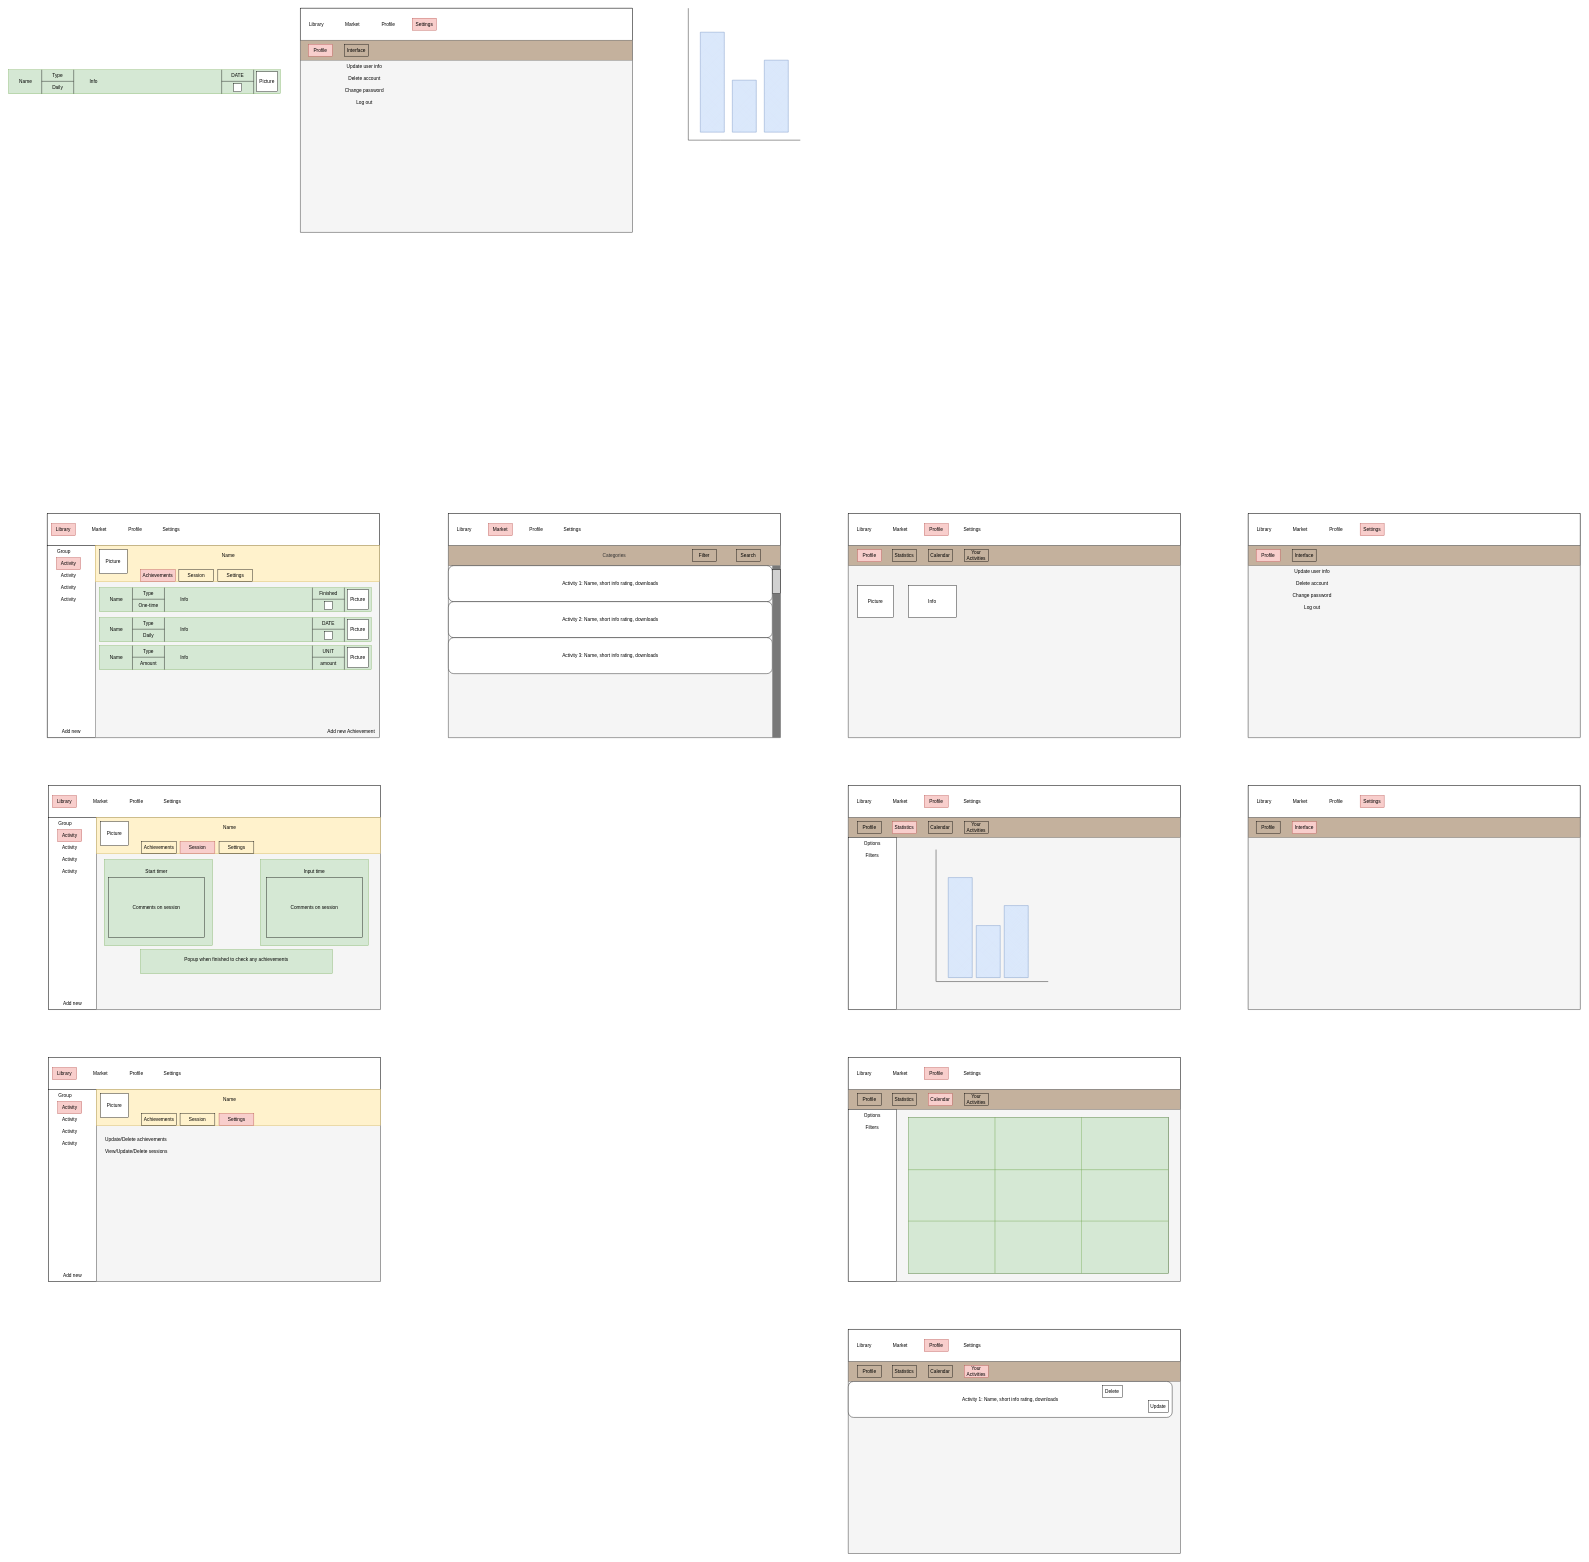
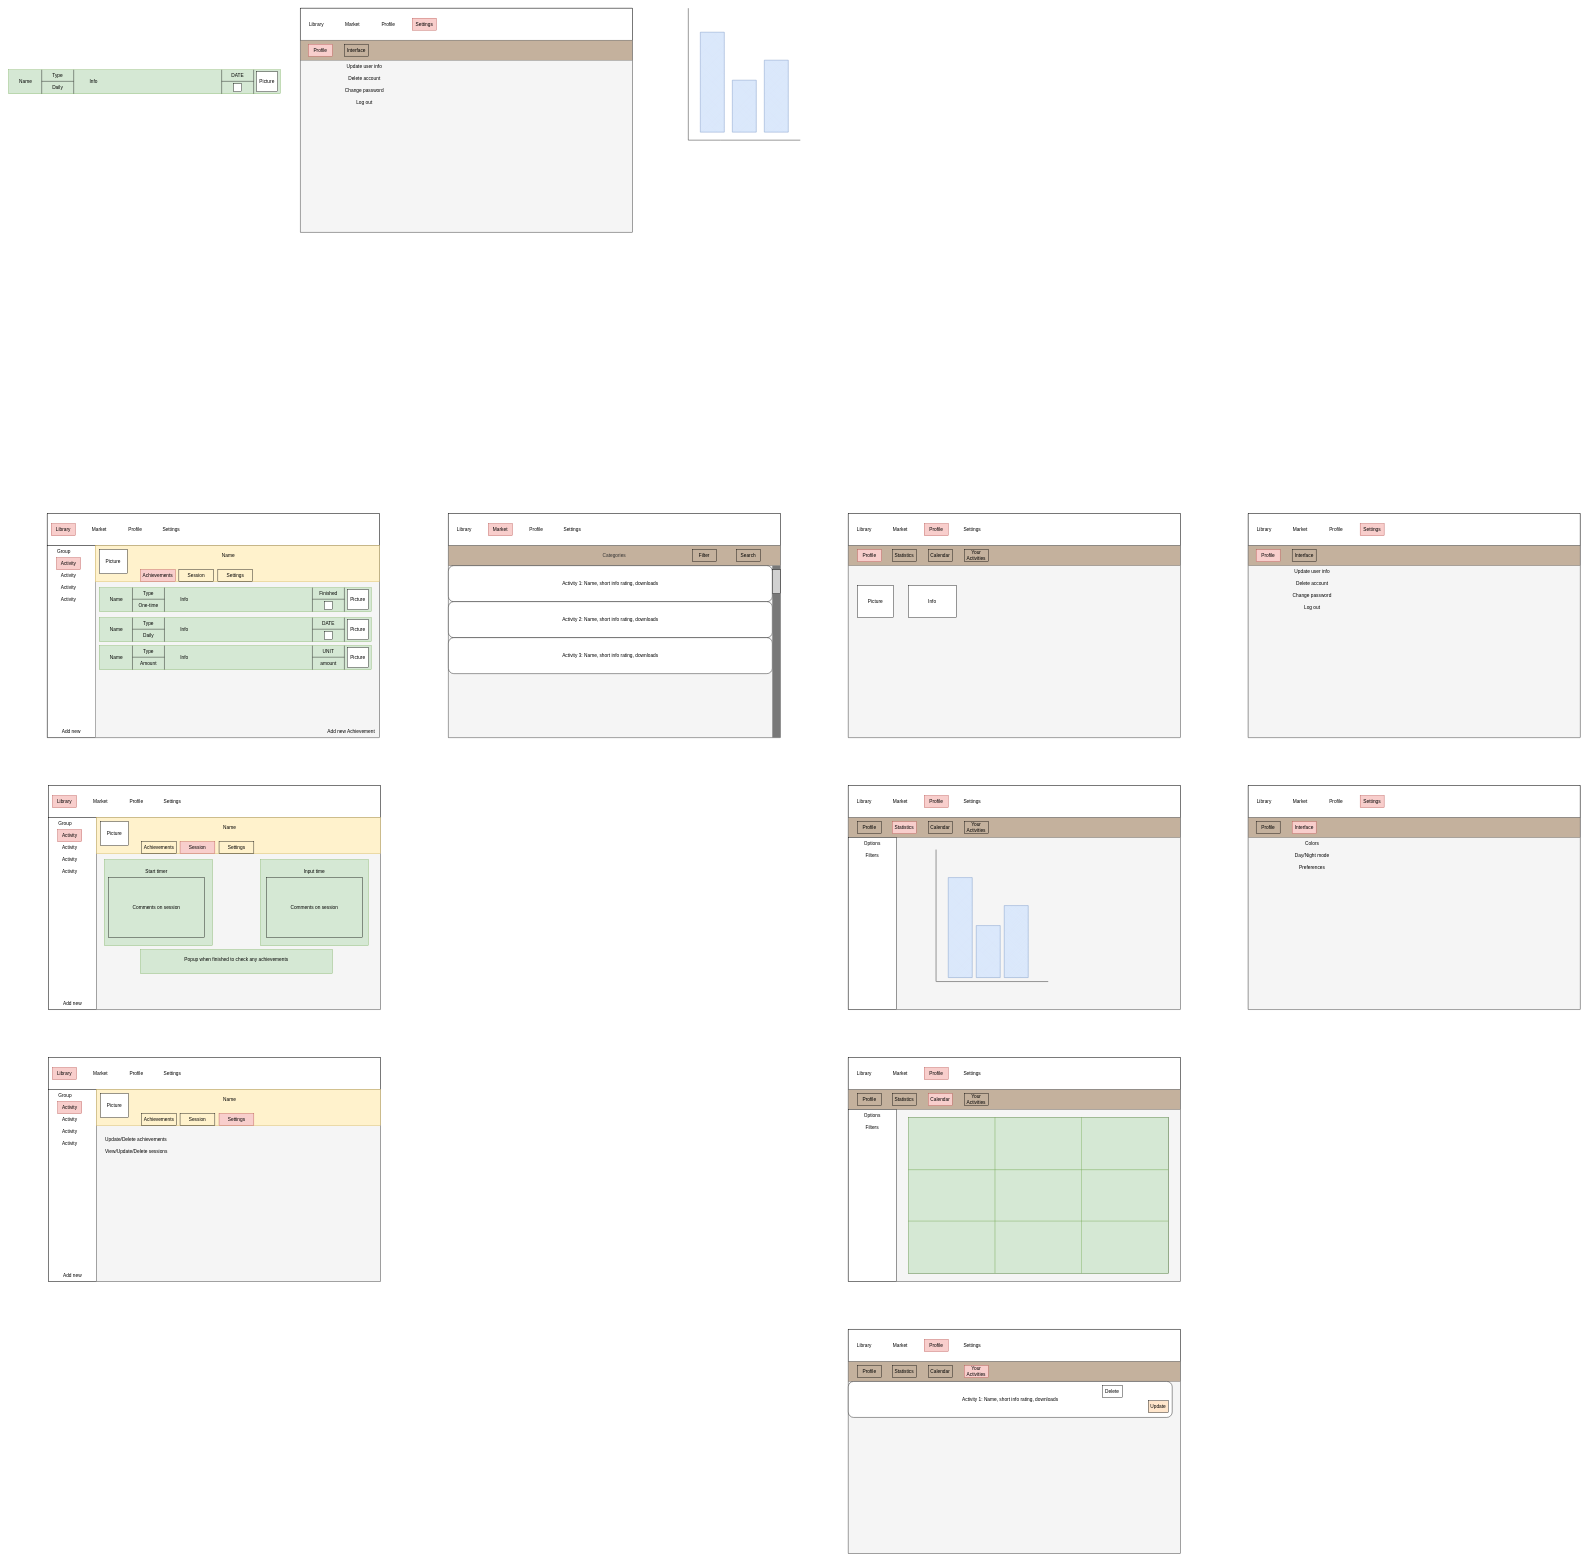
node "Colors": added
node "Day/Night mode": added
node "Preferences": added
node "Update": fillcolor #ffffff -> #ffe6cc
